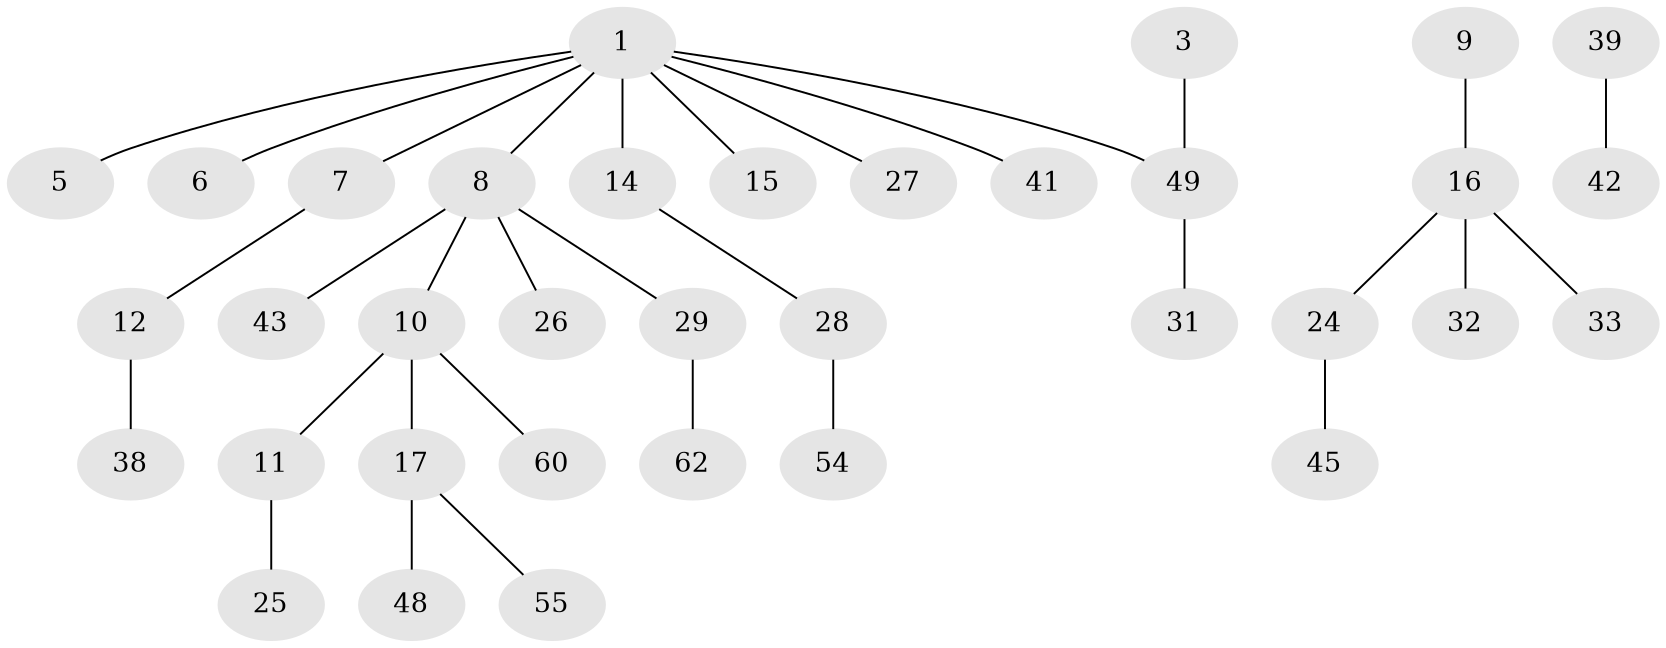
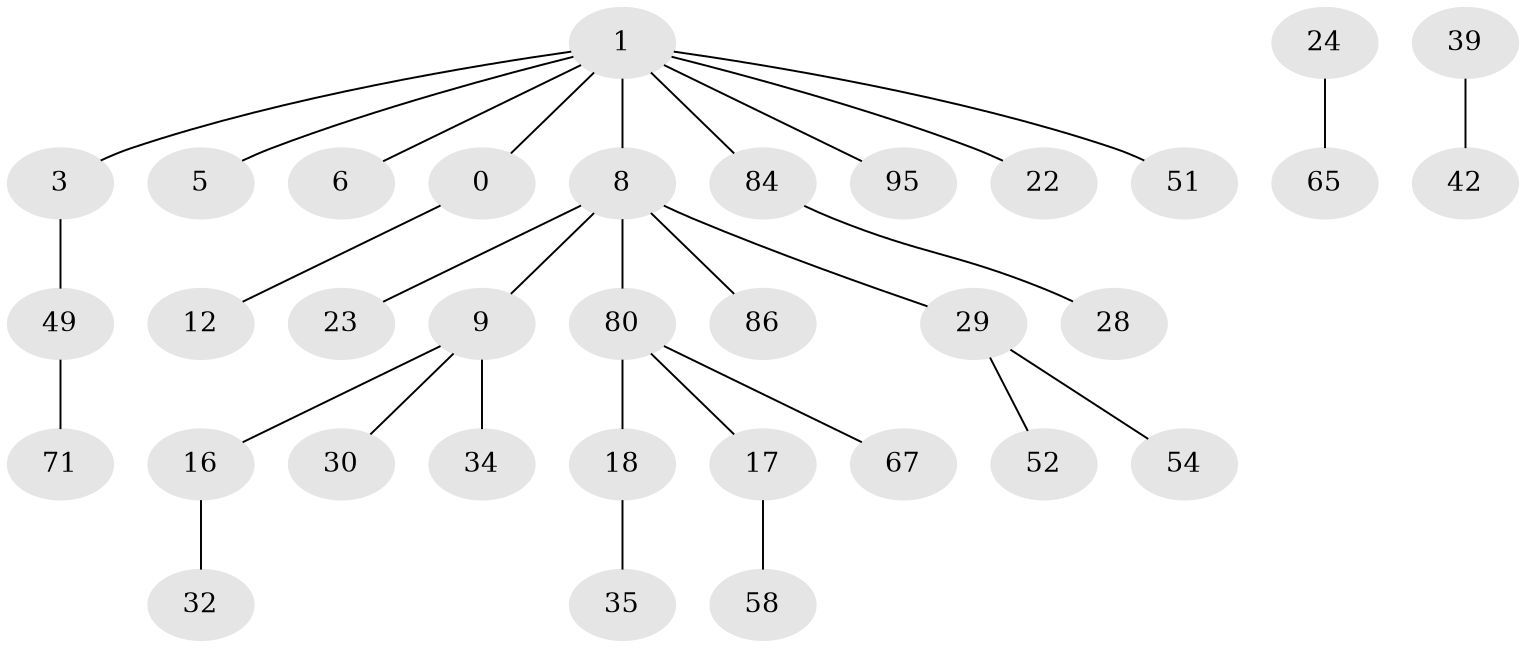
edge "1" -- "49": now "1" -- "3"
node "7": label "7" -> "0"
node "14": label "14" -> "84"
node "15": label "15" -> "95"
node "27": label "27" -> "22"
node "41": label "41" -> "51"
edge "8" -- "9": added
edge "16" -- "24": removed
node "43": label "43" -> "23"
node "10": label "10" -> "80"
node "26": label "26" -> "86"
node "31": label "31" -> "71"
node "33": removed
edge "28" -- "54": now "29" -- "54"
node "38": removed
node "11": label "11" -> "18"
node "30": added
node "34": added
node "60": label "60" -> "67"
node "62": label "62" -> "52"
node "45": label "45" -> "65"
node "25": label "25" -> "35"
node "48": removed
node "55": label "55" -> "58"
